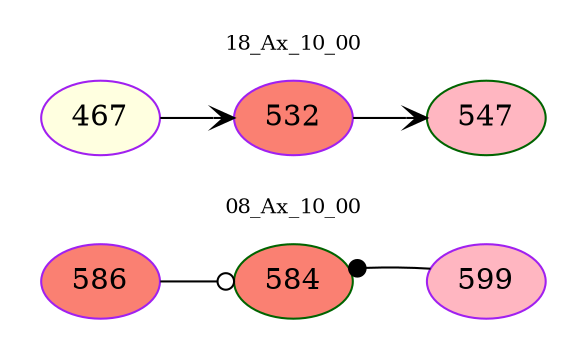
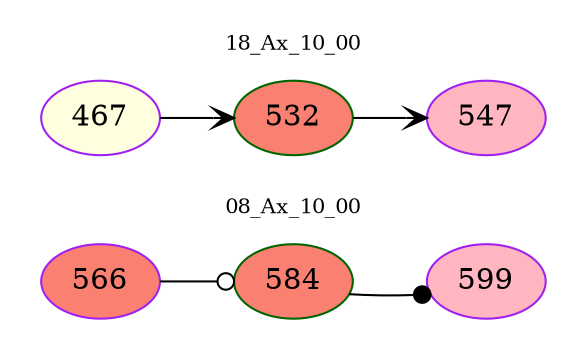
node "532": color purple -> darkgreen
node "547": color darkgreen -> purple
edge "599" -> "584": reversed
node "586": label "586" -> "566"
